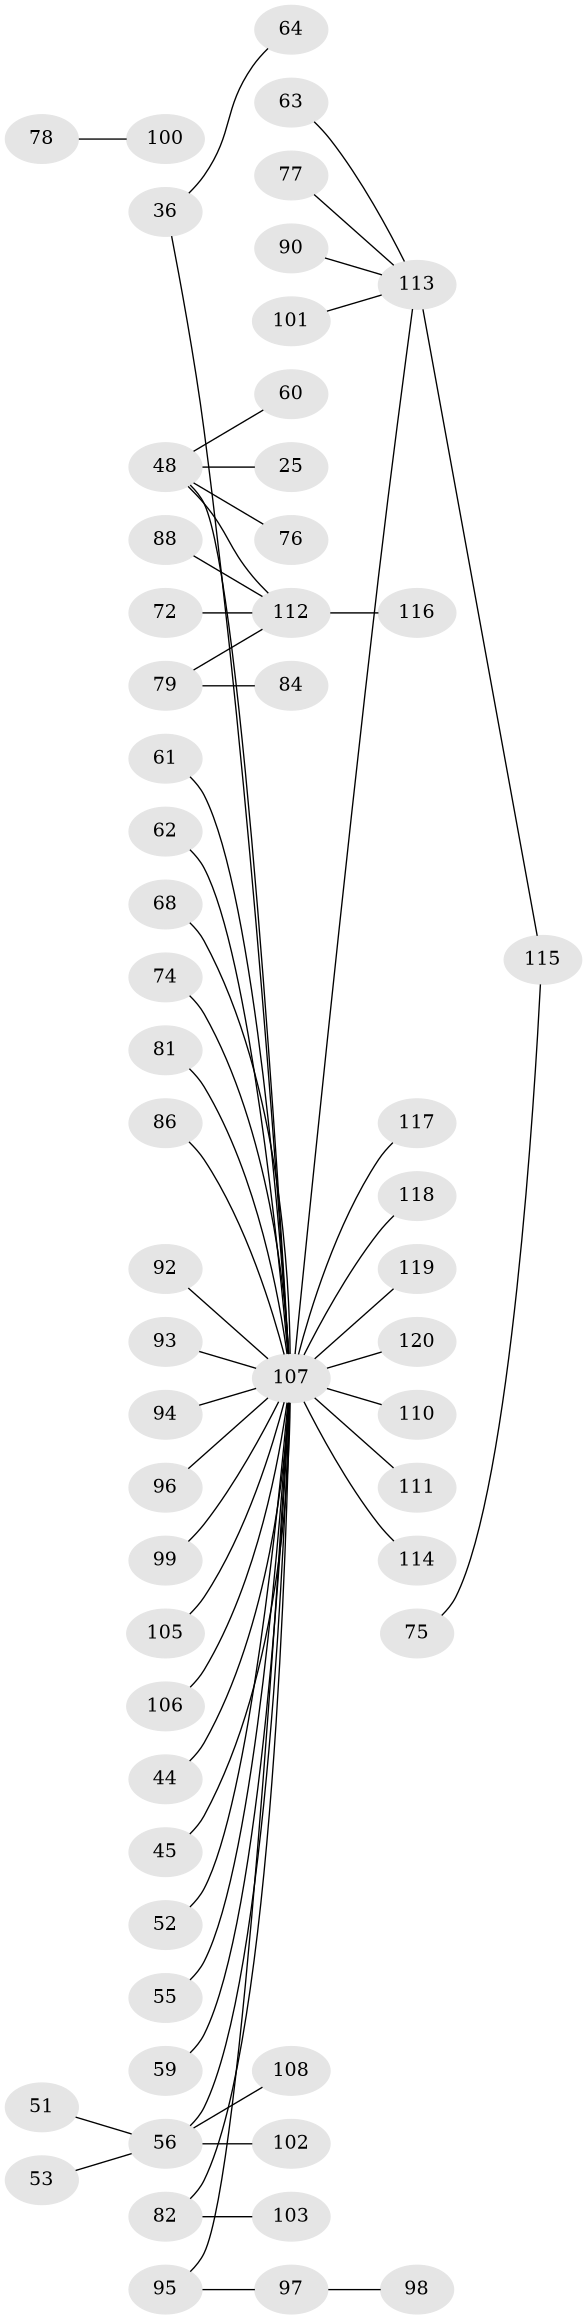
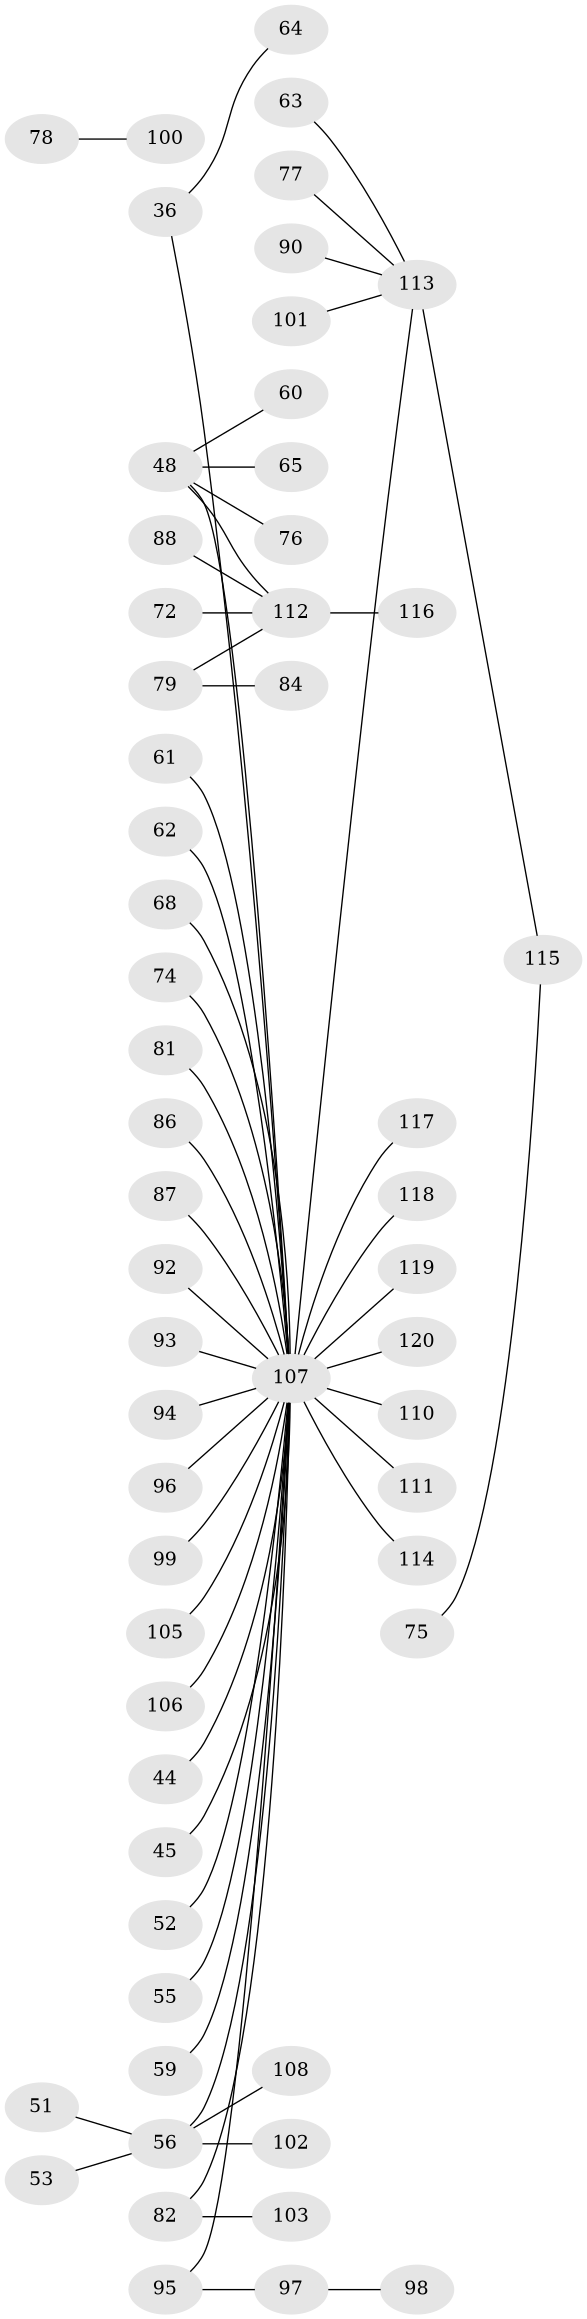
node "25": label "25" -> "65"
node "87": added
